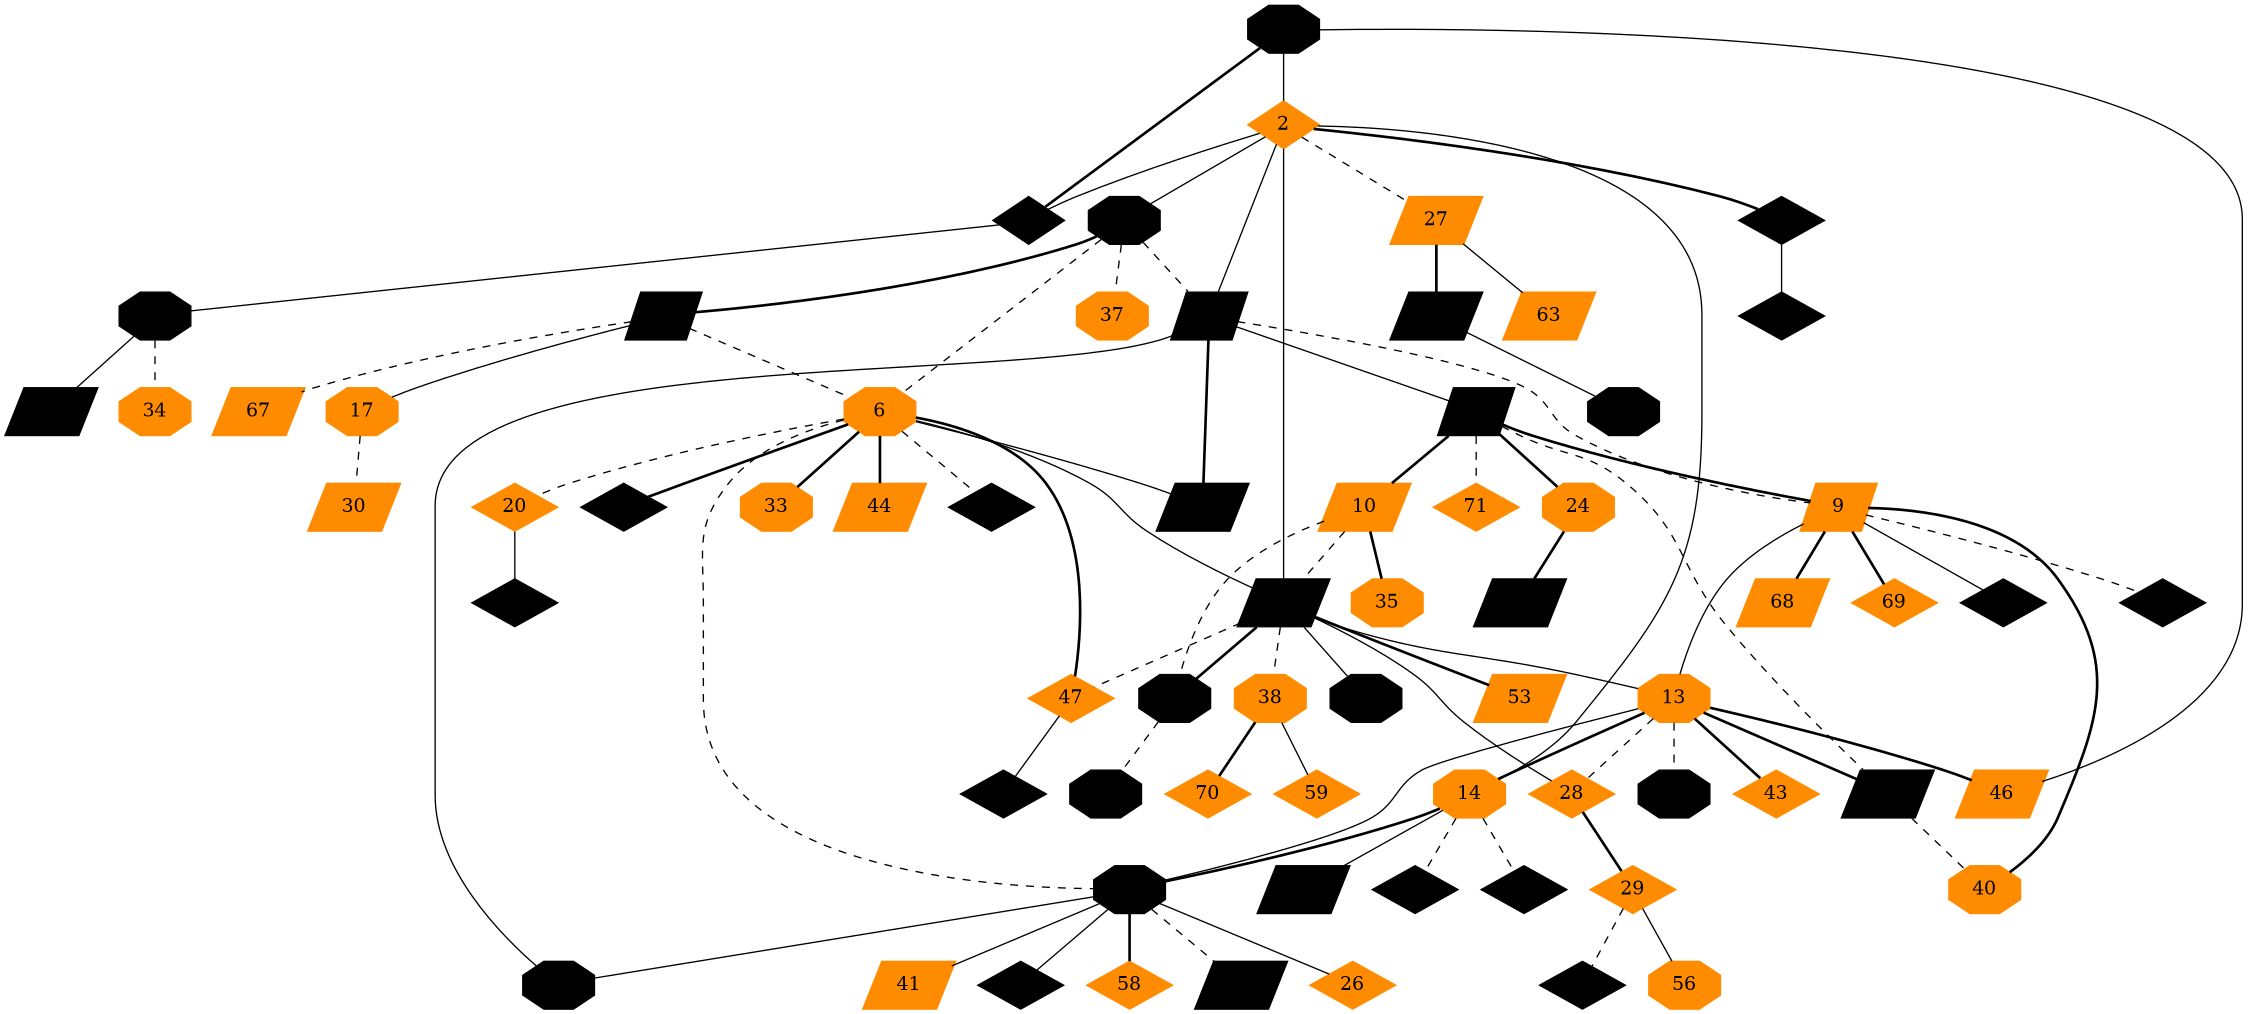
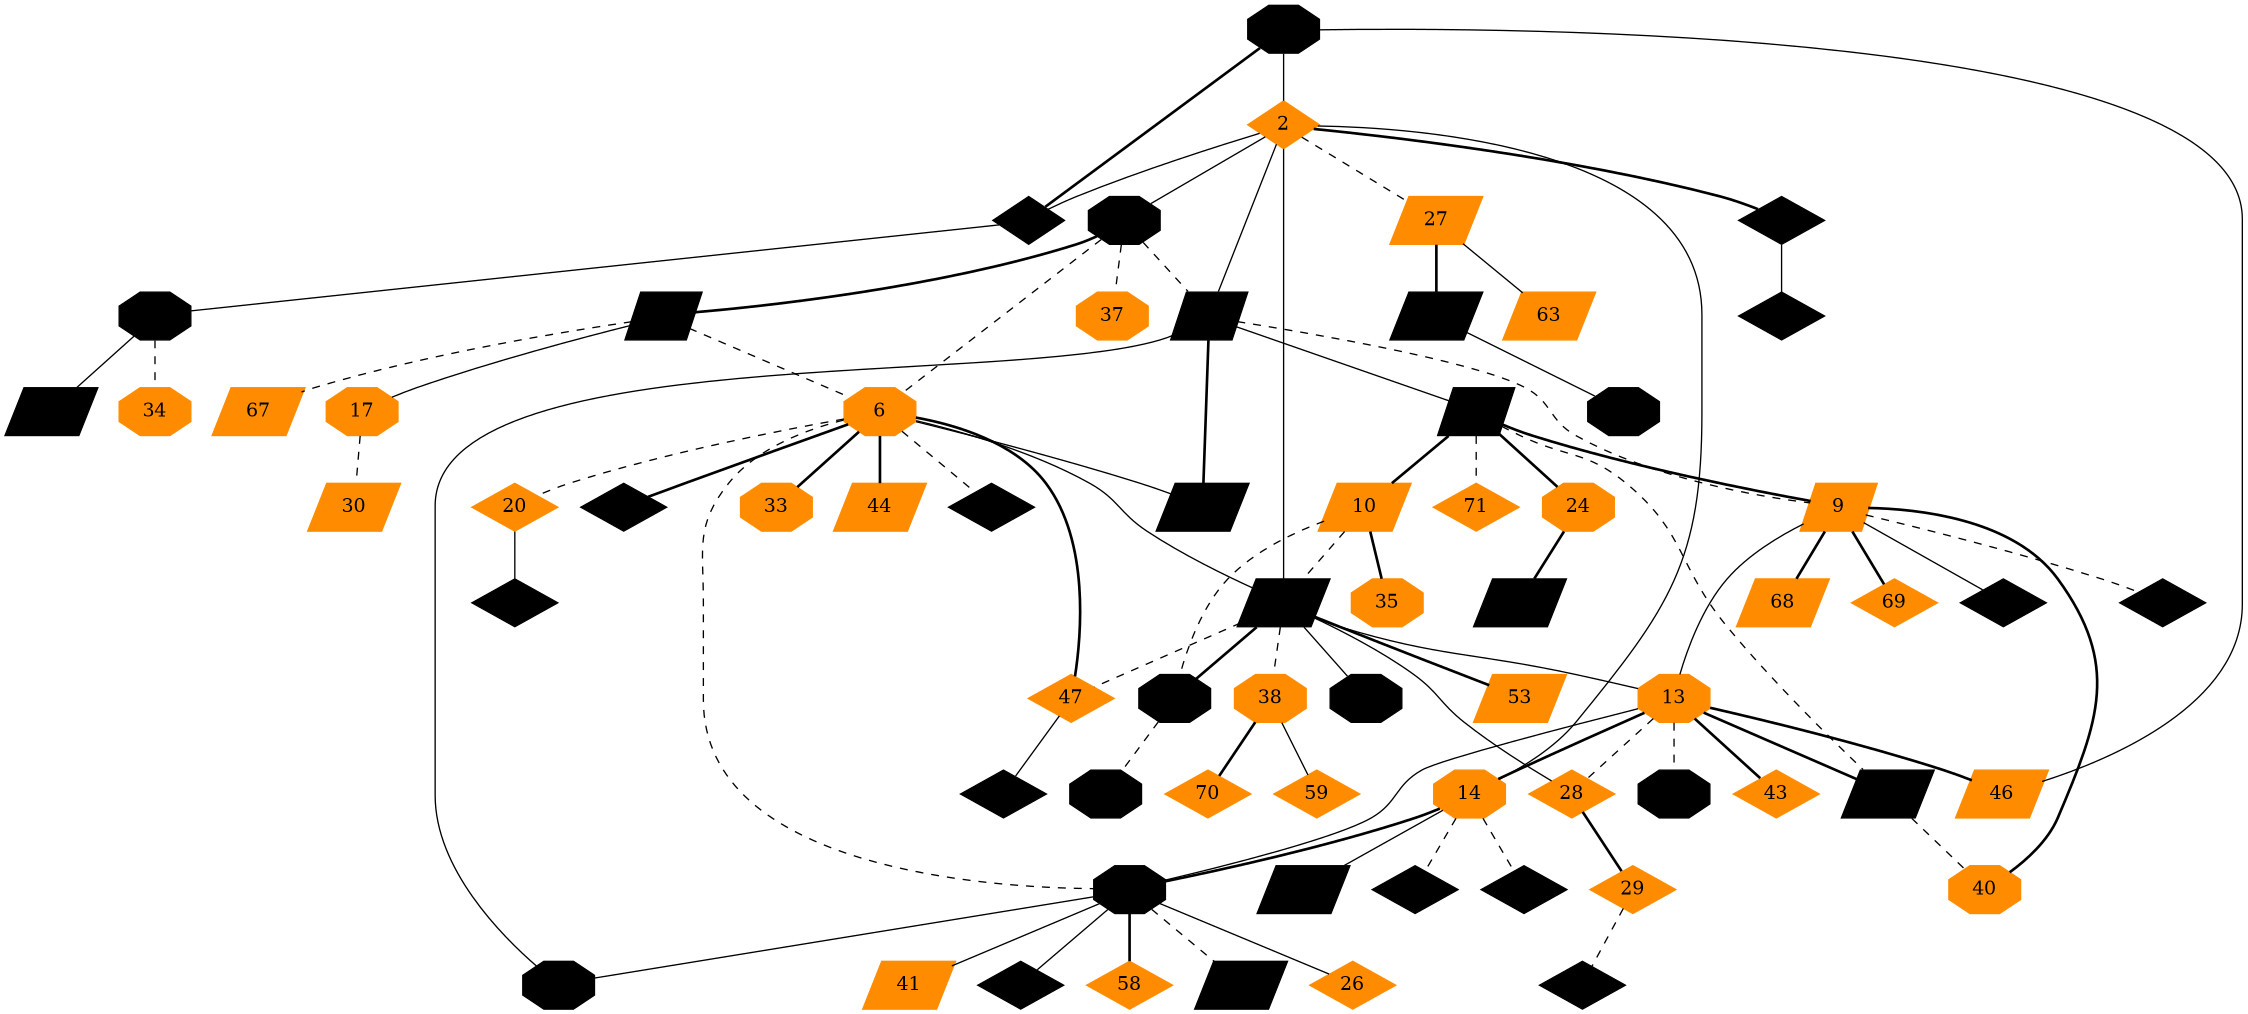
node "56": removed
